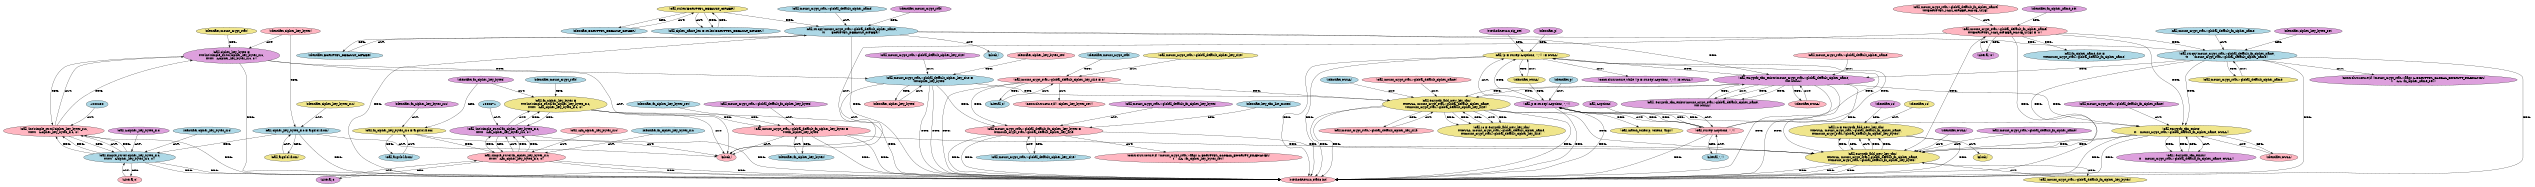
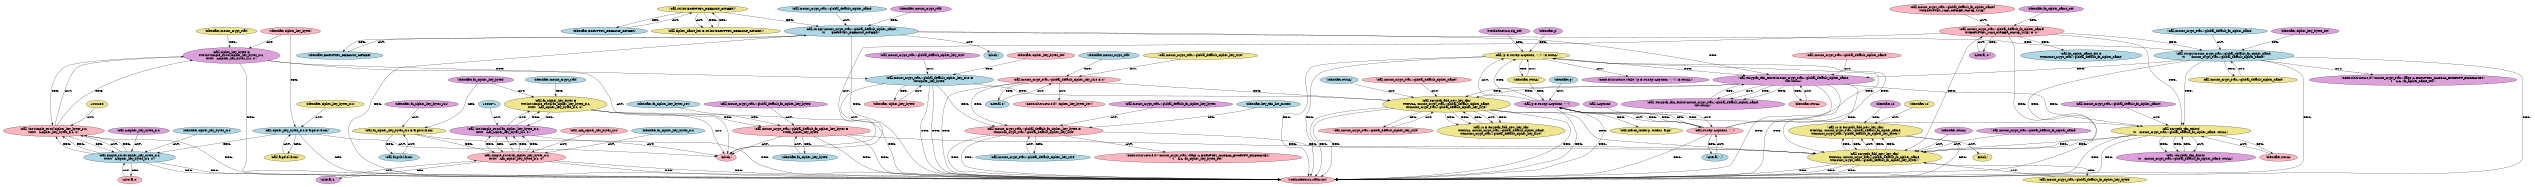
node "(Call,cipher_name_len = strlen(ECRYPTFS_DEFAULT_CIPHER))": fillcolor lightblue -> khaki
node "1000250": fillcolor lightblue -> khaki
edge "(Call,cipher_key_bytes_src = args[0].from)" -> "(MethodReturn,static int)": label "DDG: " -> "CFG: "
